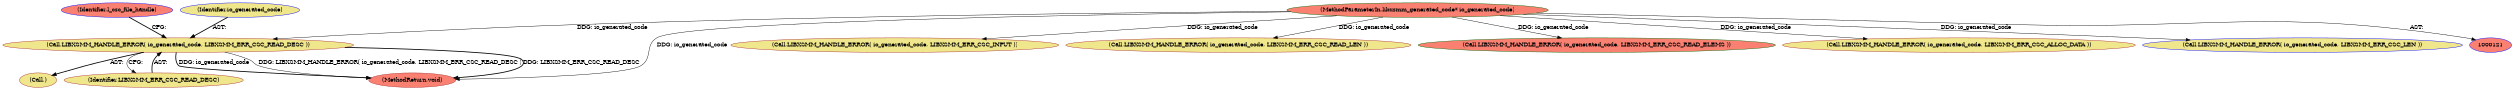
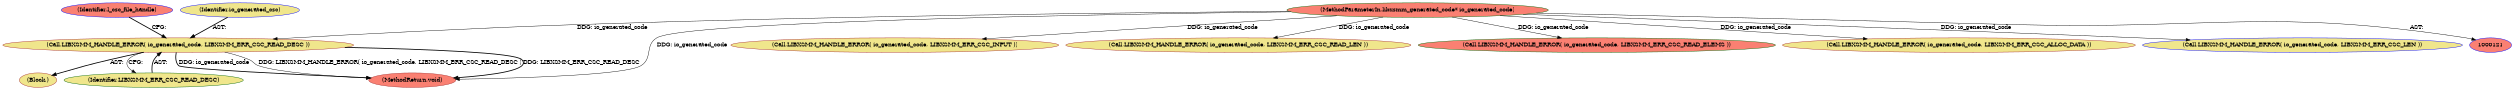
node "(Identifier,io_generated_code)": label "(Identifier,io_generated_code)" -> "(Identifier,io_generated_csc)"
node "(Call,)": label "(Call,)" -> "(Block,)"
node "(Identifier,LIBXSMM_ERR_CSC_READ_DESC)": color brown -> darkgreen
